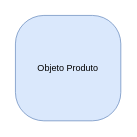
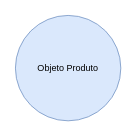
node "Objeto Produto": shape rounded rectangle -> ellipse
